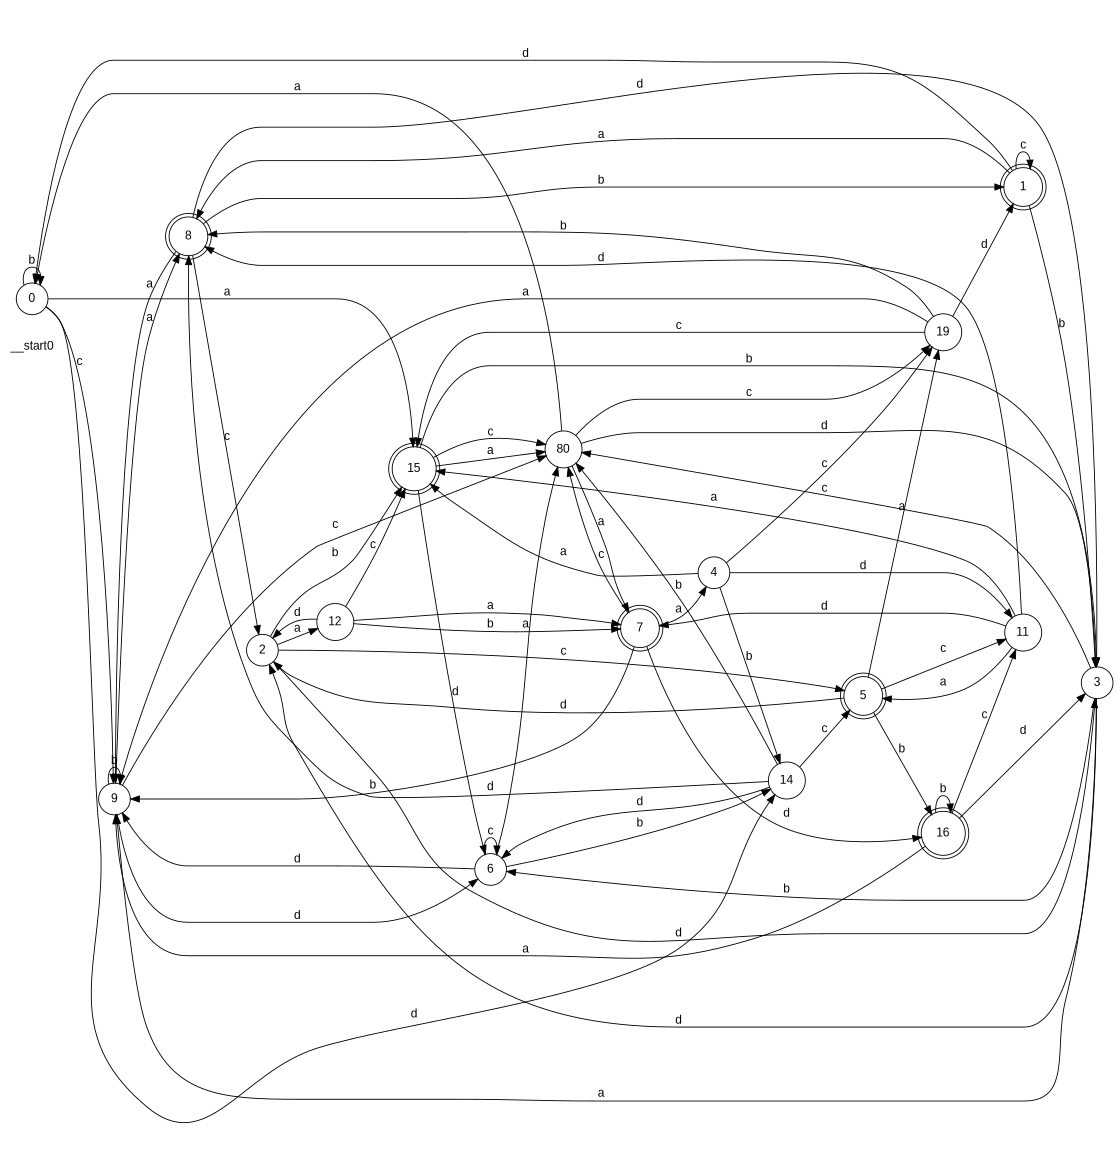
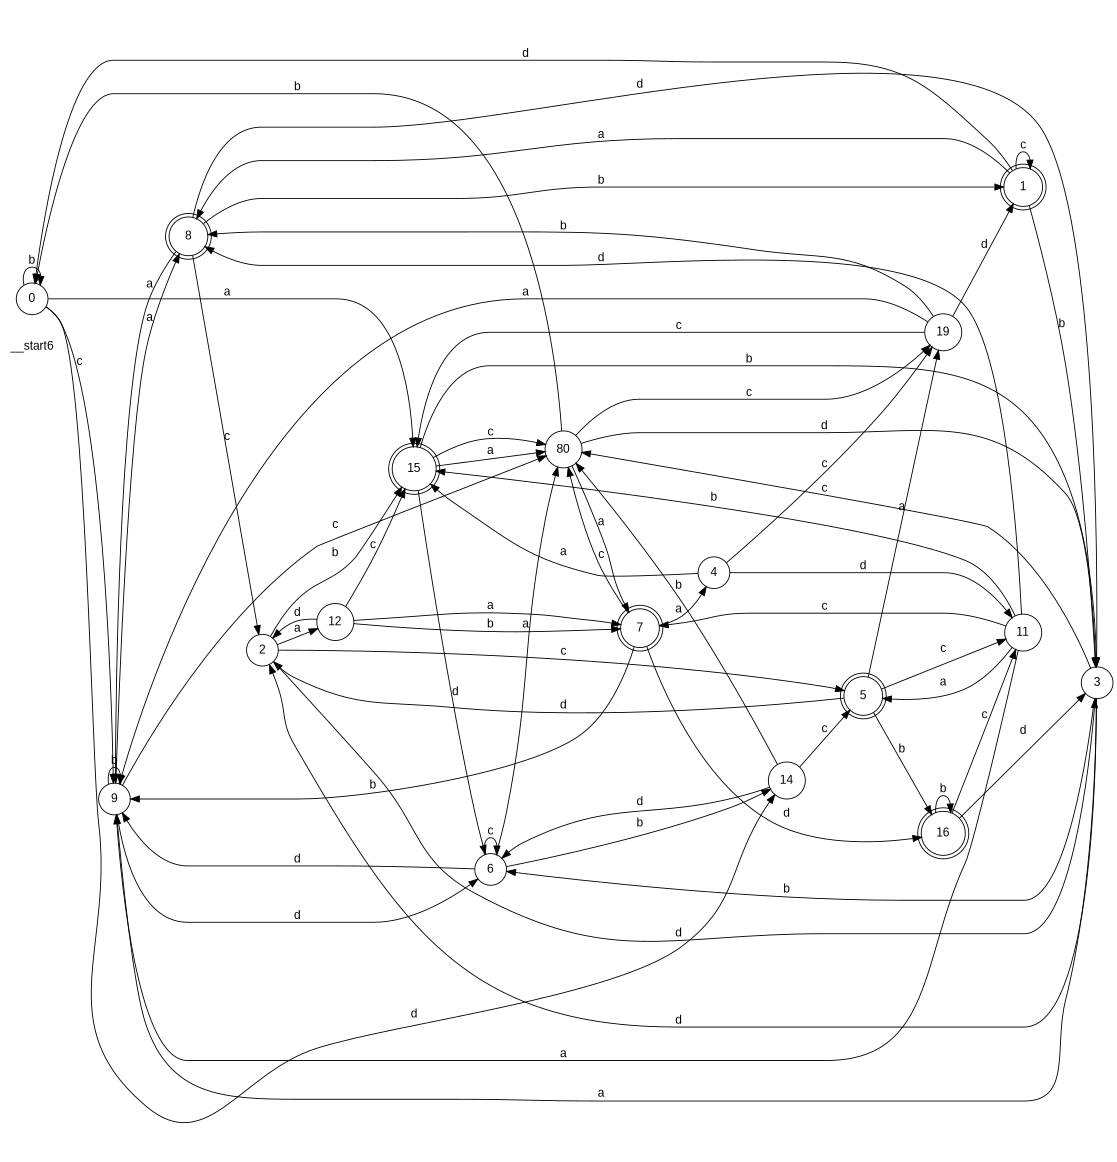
edge "80" -> "0": label "a" -> "b"
node "__start0": label "__start0" -> "__start6"
edge "11" -> "15": label "a" -> "b"
edge "11" -> "7": label "d" -> "c"
edge "4" -> "14": removed, label "b"
edge "14" -> "8": removed, label "d"
edge "16" -> "9": now "11" -> "9"
